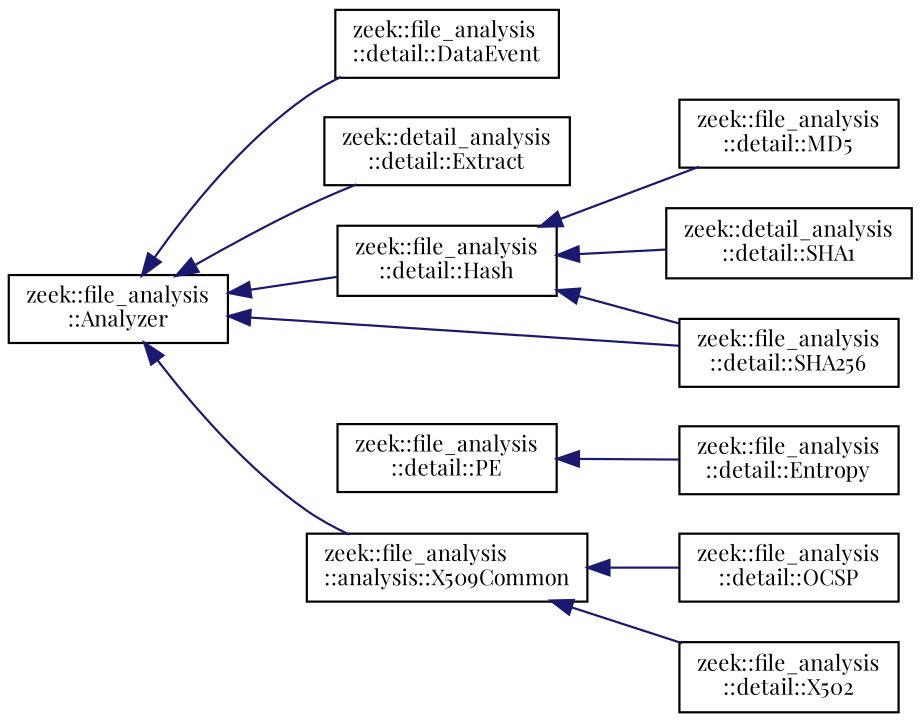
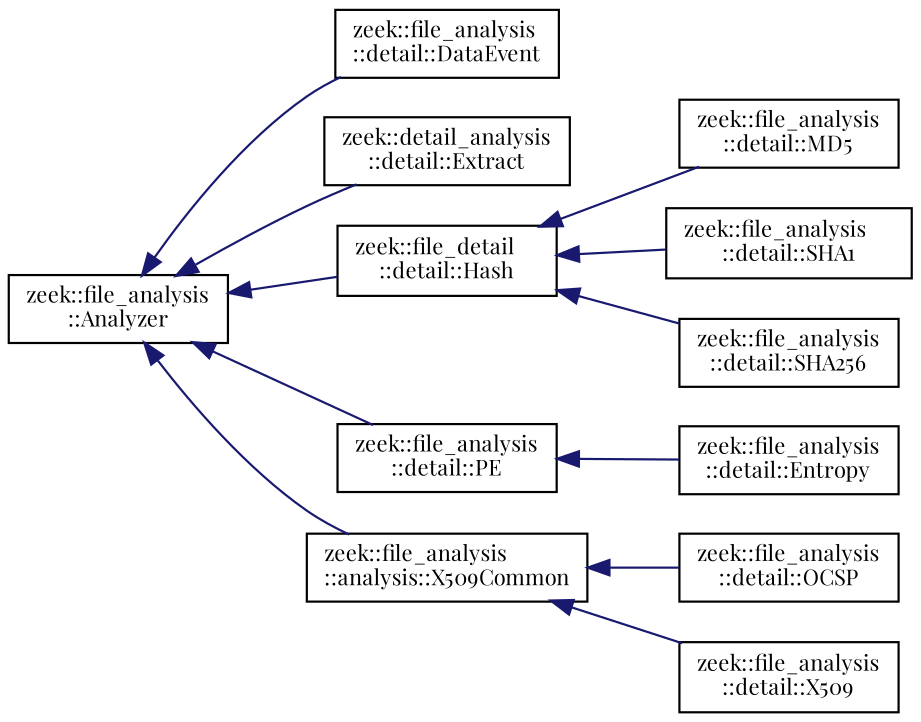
node "zeek::detail_analysis ::detail::SHA1": label "zeek::detail_analysis ::detail::SHA1" -> "zeek::file_analysis ::detail::SHA1"
node "zeek::file_analysis ::detail::Hash": label "zeek::file_analysis ::detail::Hash" -> "zeek::file_detail ::detail::Hash"
edge "zeek::file_analysis ::detail::SHA256" -> "zeek::file_analysis ::Analyzer": now "zeek::file_analysis ::detail::PE" -> "zeek::file_analysis ::Analyzer"
node "zeek::file_analysis ::detail::X502": label "zeek::file_analysis ::detail::X502" -> "zeek::file_analysis ::detail::X509"
